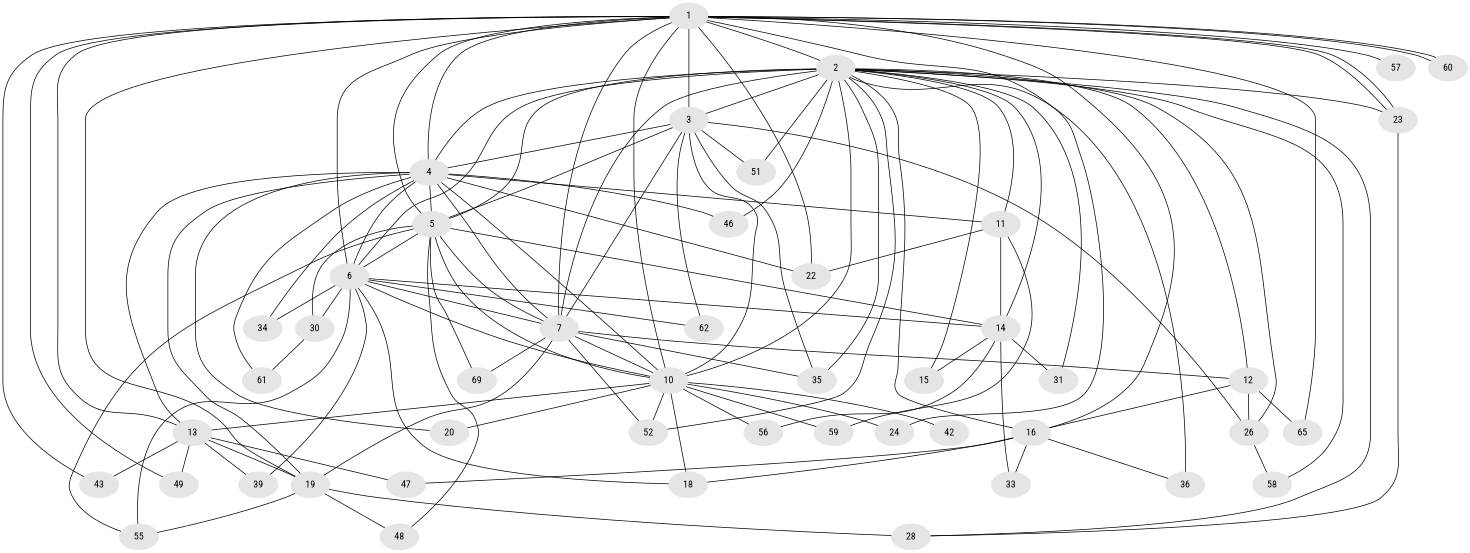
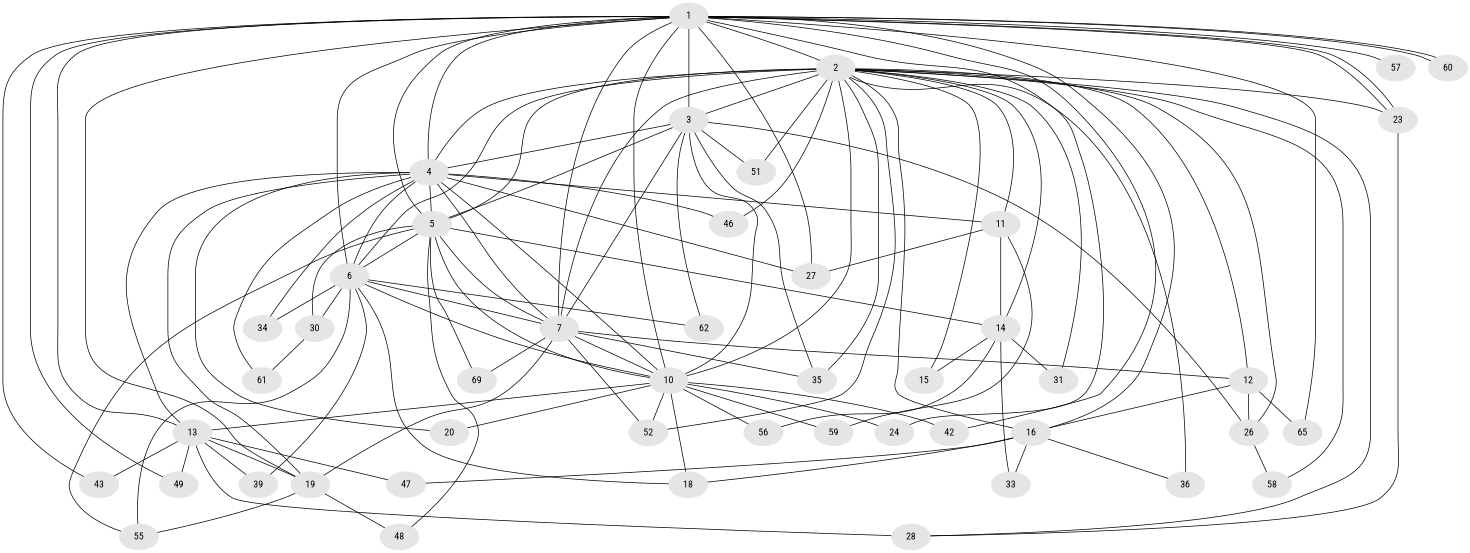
edge "1" -- "42": added
node "22": label "22" -> "27"
edge "6" -- "14": removed
edge "19" -- "28": now "13" -- "28"
